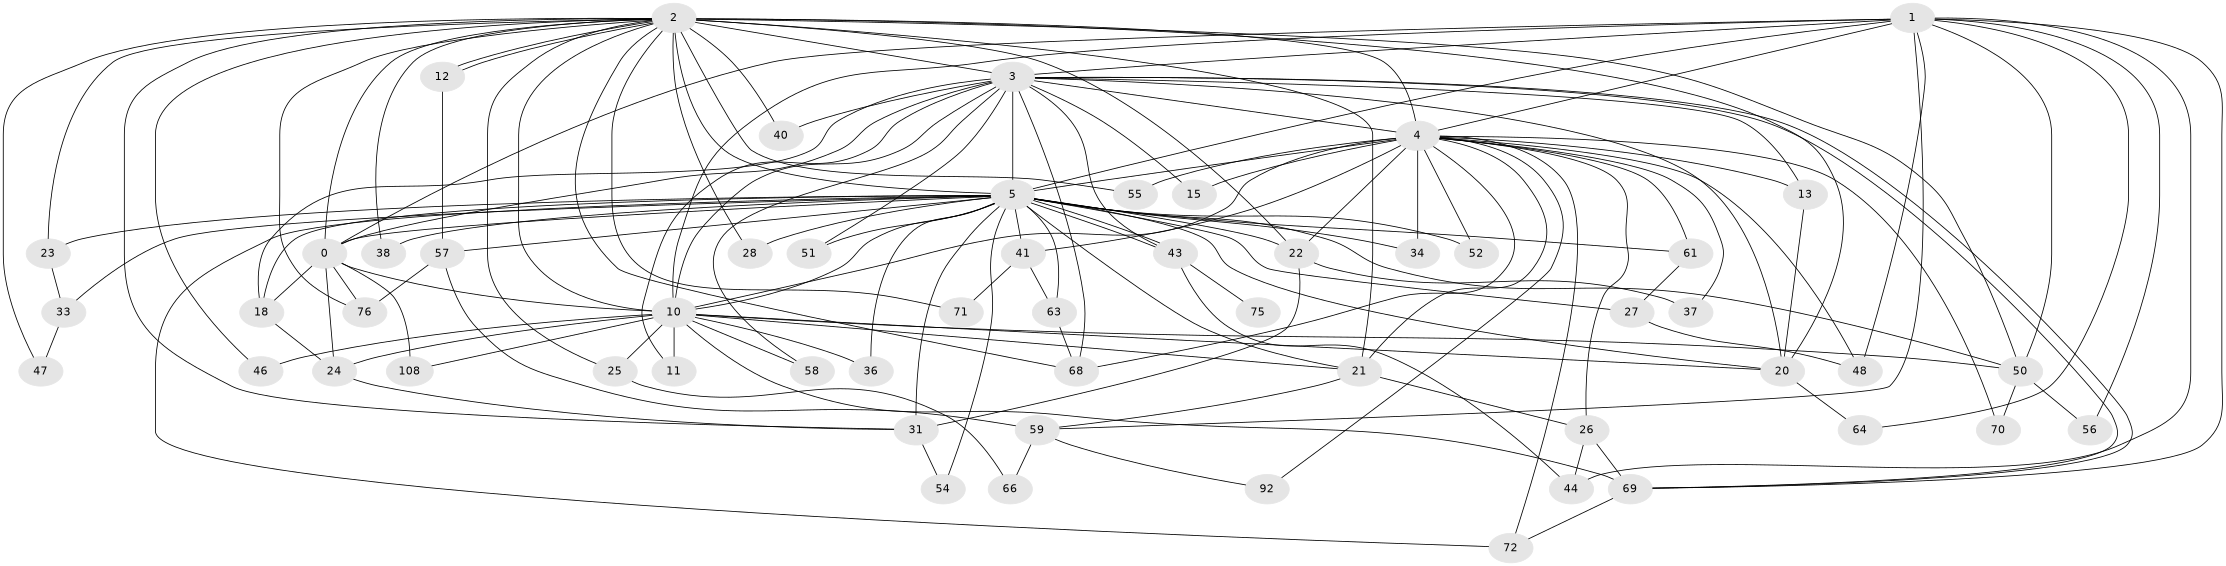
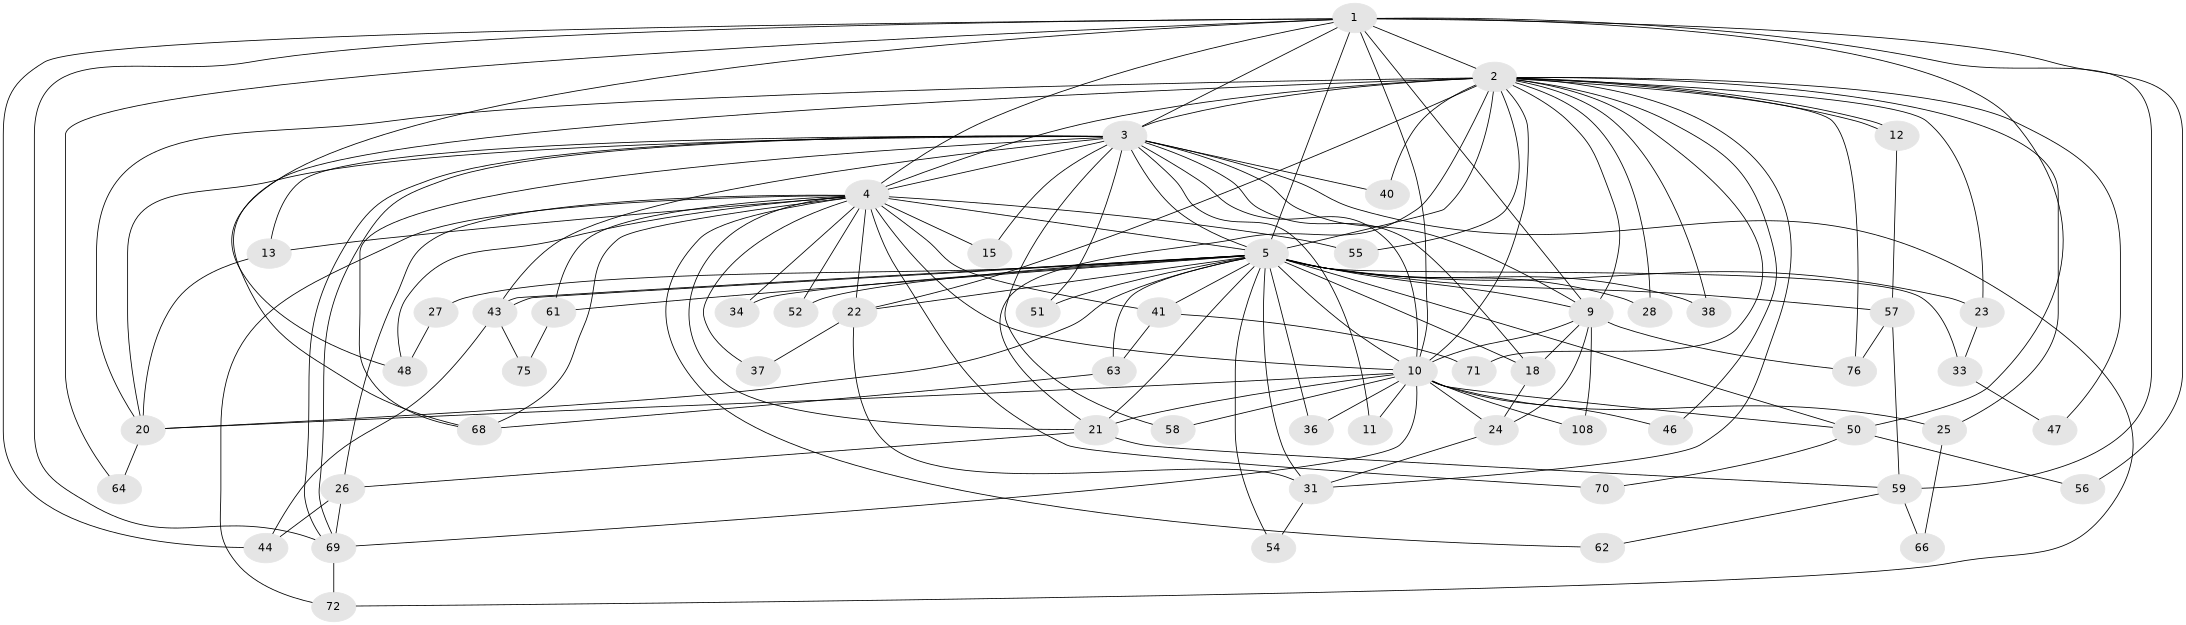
edge "2" -- "50": now "2" -- "1"
node "0": label "0" -> "9"
edge "61" -- "27": now "61" -- "75"
edge "5" -- "72": now "3" -- "72"
node "92": label "92" -> "62"
